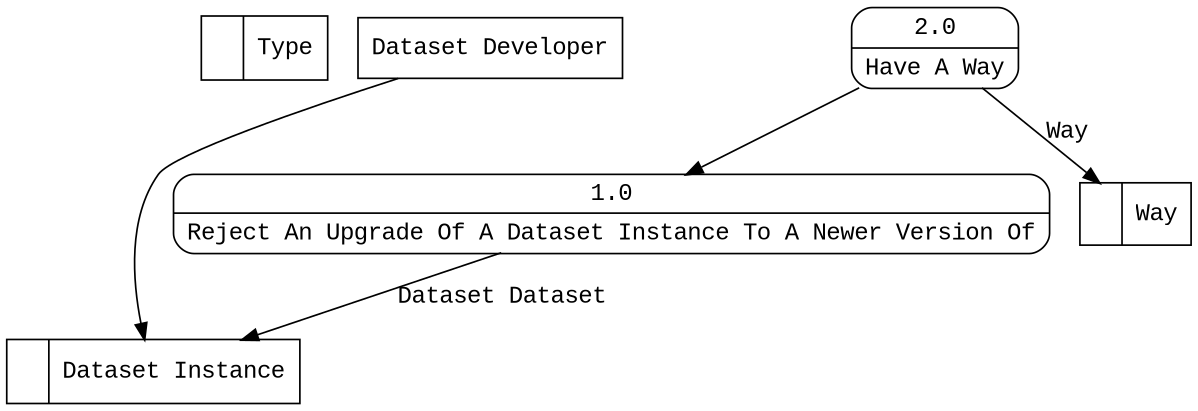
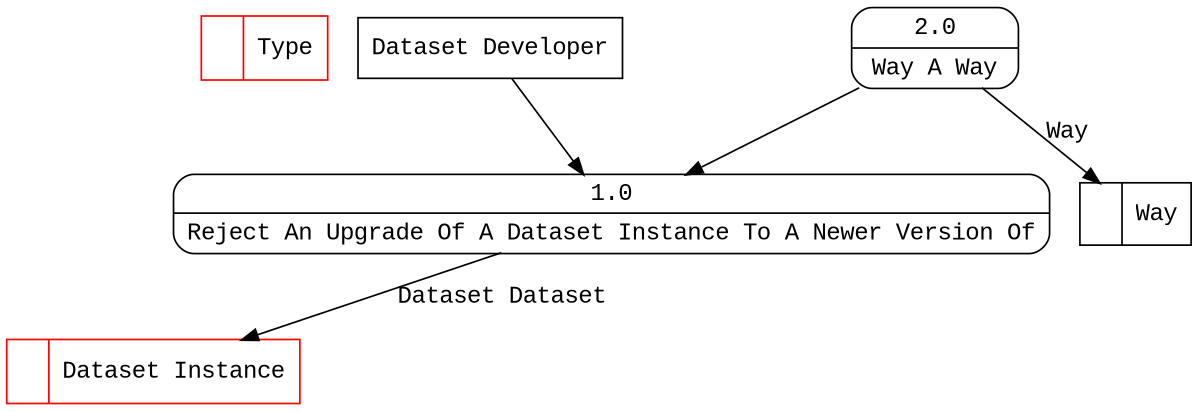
node "Type": color black -> red
node "2.0": text "Have A Way" -> "Way A Way"
edge "Dataset Developer" -> "Dataset Instance": now "Dataset Developer" -> "1.0"
node "Dataset Instance": color black -> red
